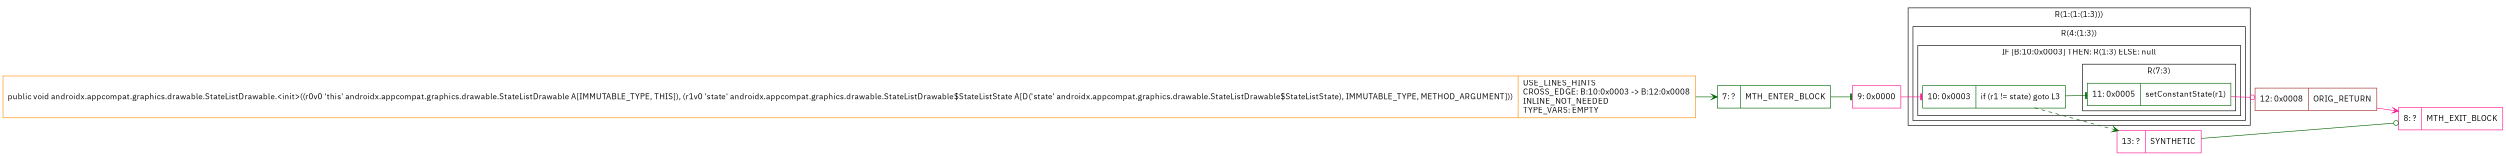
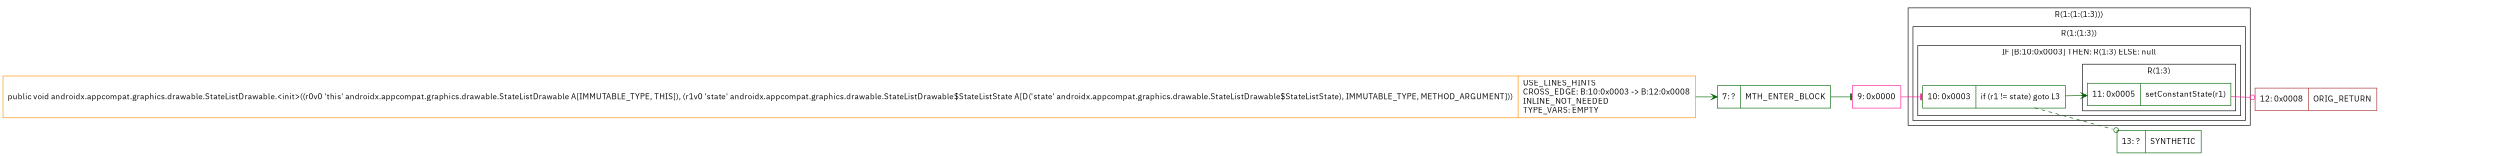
cluster "R(4:(1:3))": label "R(4:(1:3))" -> "R(1:(1:3))"
cluster "R(7:3)": label "R(7:3)" -> "R(1:3)"
edge "10: 0x0003" -> "11: 0x0005": arrowhead tee -> vee
edge "10: 0x0003" -> "13: ?": arrowhead vee -> odot
node "8: ?": removed
node "13: ?": color deeppink -> darkgreen
